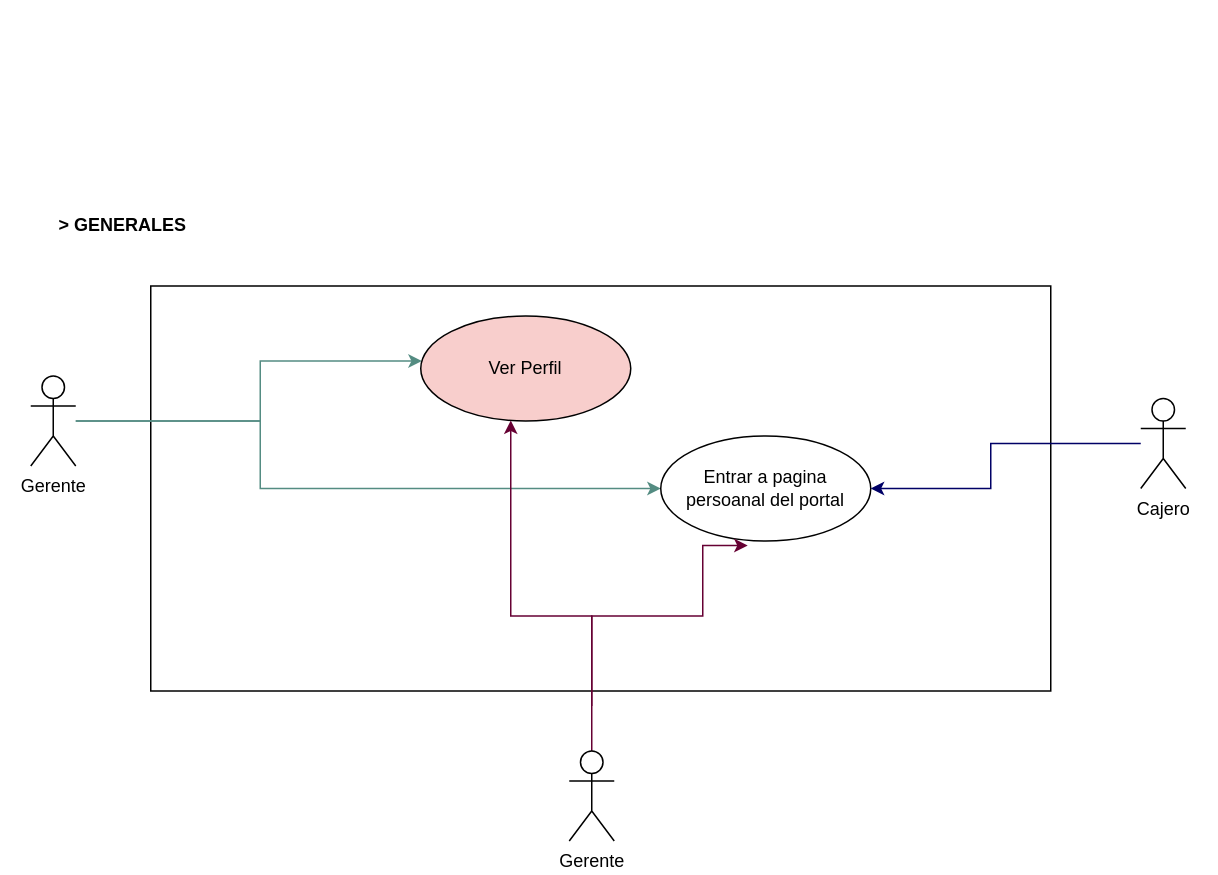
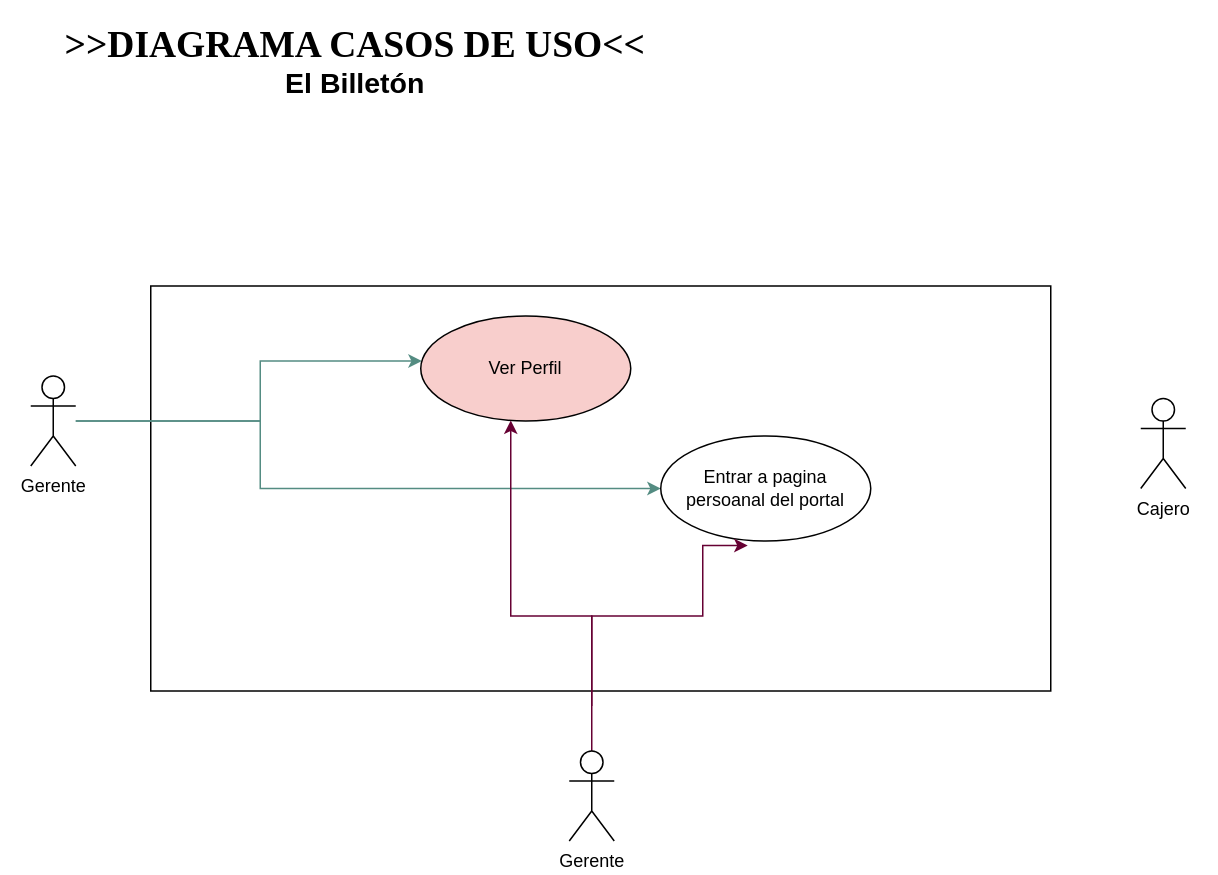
node ">>DIAGRAMA CASOS DE USO<< El Billetón": added
node "> GENERALES": removed
edge "Cajero" -> "Entrar a pagina persoanal del portal": removed
